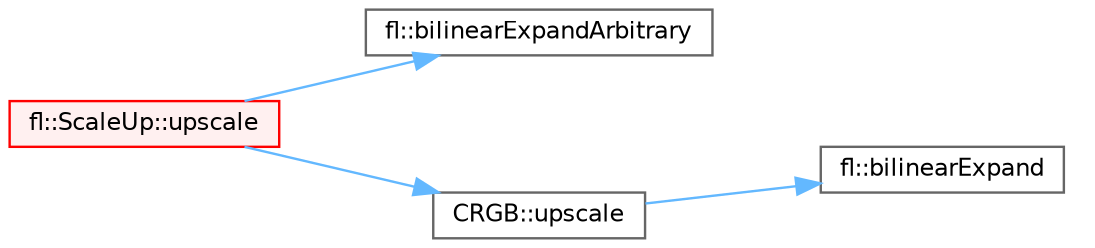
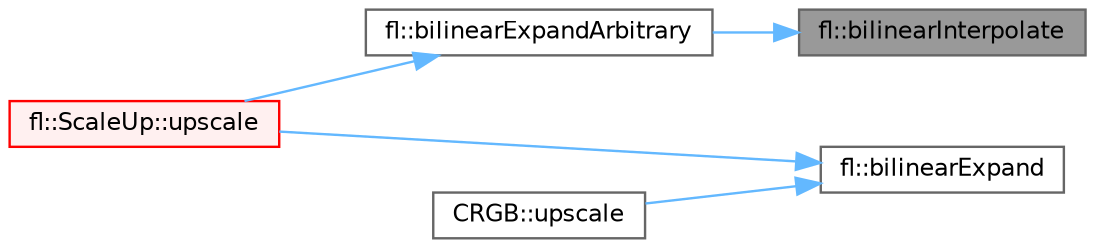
node "fl::bilinearInterpolate": added
edge "fl::ScaleUp::upscale" -> "CRGB::upscale": now "fl::ScaleUp::upscale" -> "fl::bilinearExpand"
